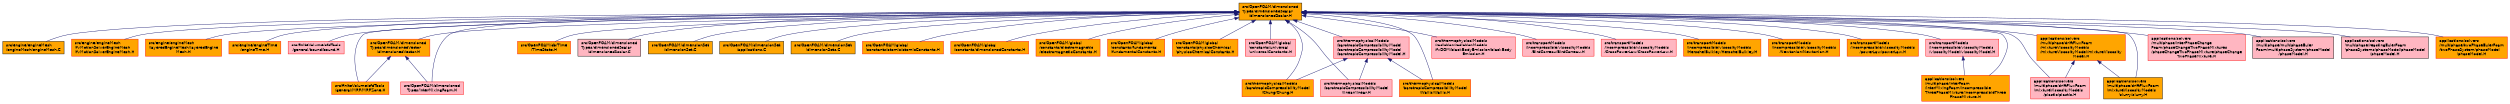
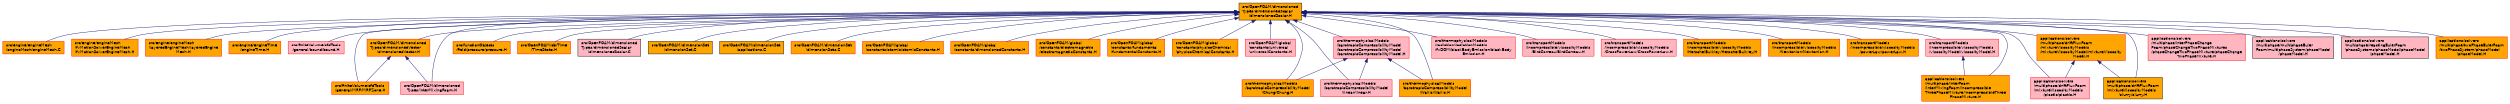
node "src/engine/engineMesh /engineMesh/engineMesh.C": color black -> red
node "src/functionObjects /field/pressure/pressure.H": added
node "src/OpenFOAM/dimensionSet /dimensionSets.C": color black -> red
